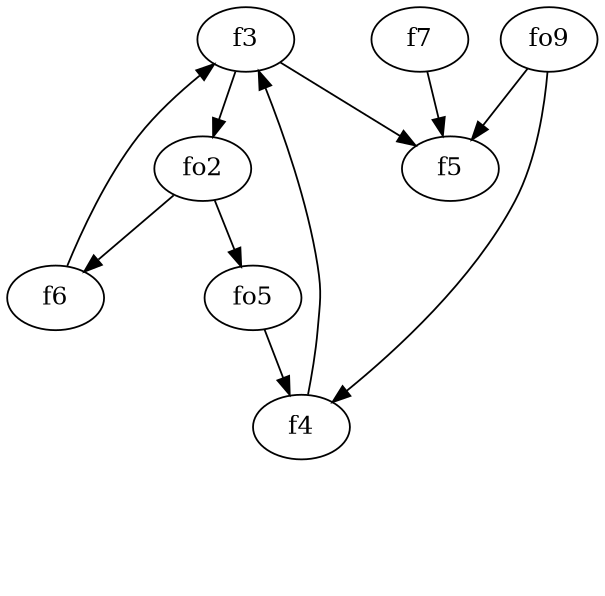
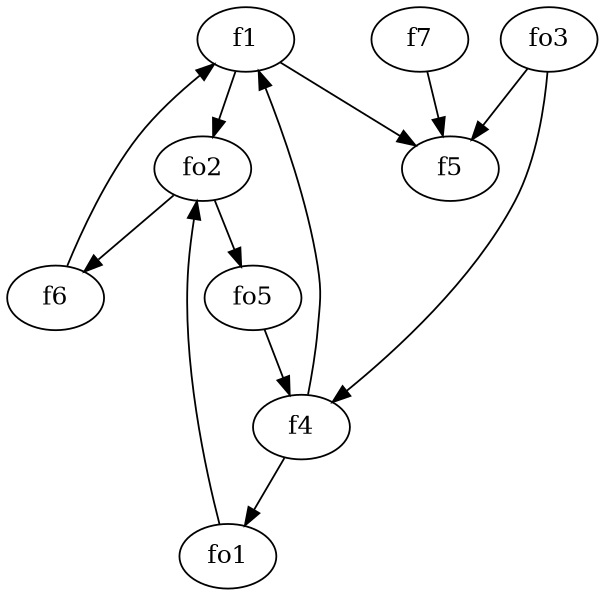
node "f3": label "f3" -> "f1"
node "fo9": label "fo9" -> "fo3"
node "fo1": added
